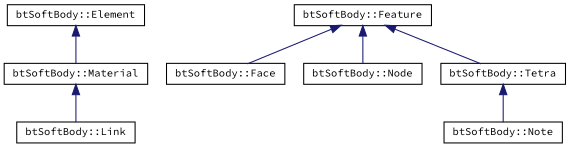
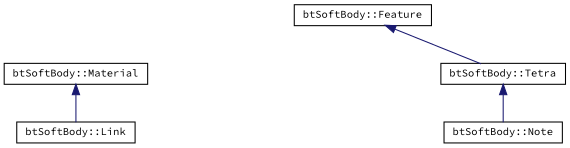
node "btSoftBody::Element": removed
node "btSoftBody::Face": removed
node "btSoftBody::Node": removed
